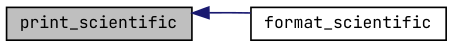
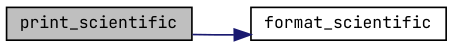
edge "format_scientific" -> "print_scientific": reversed
